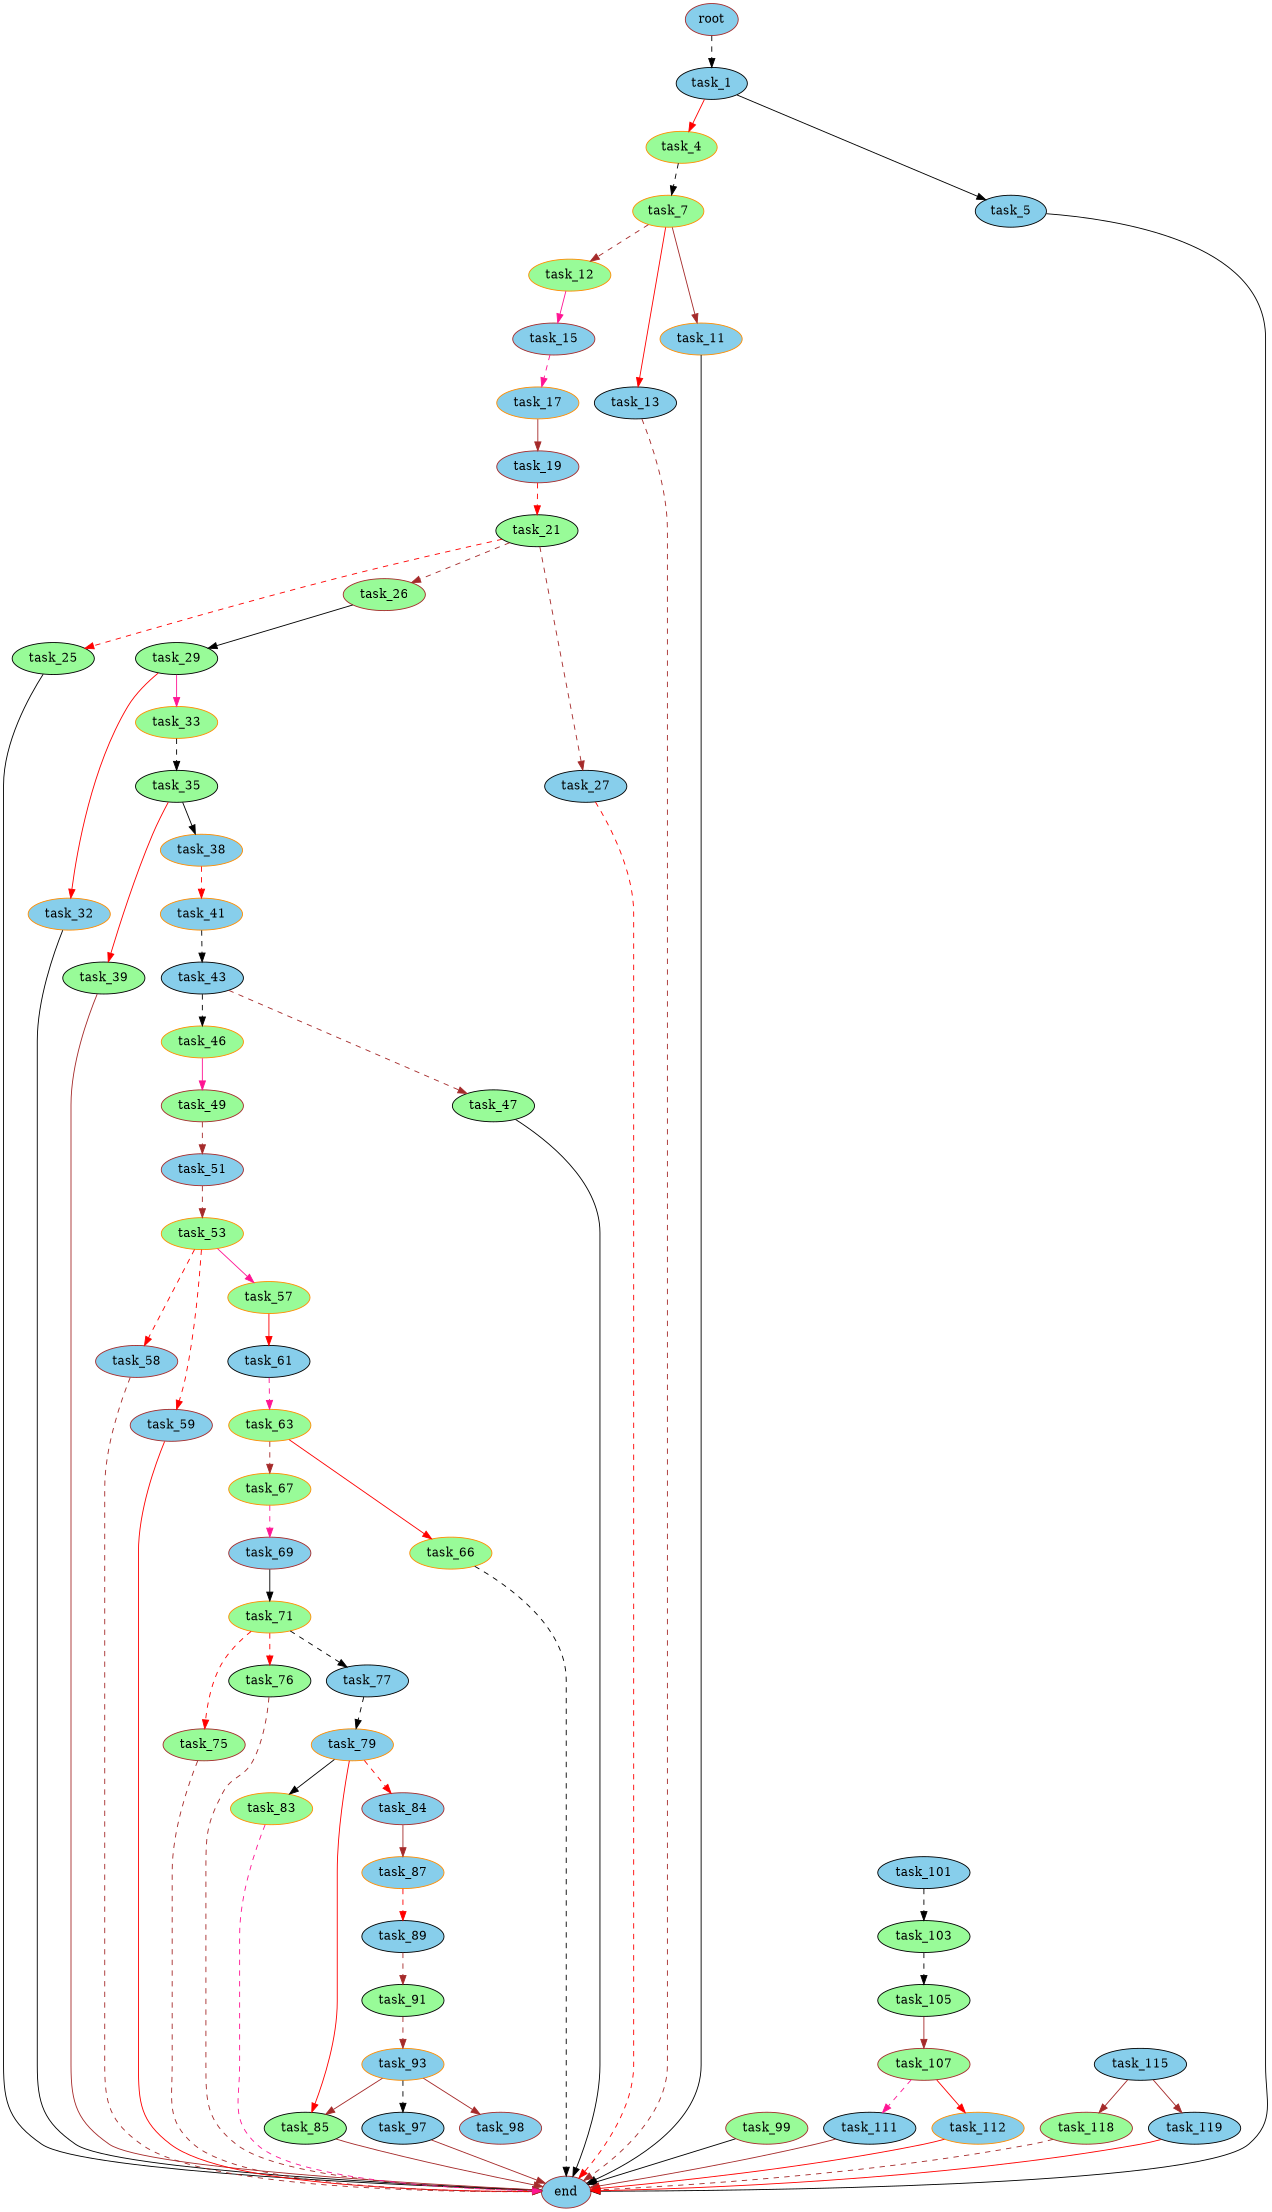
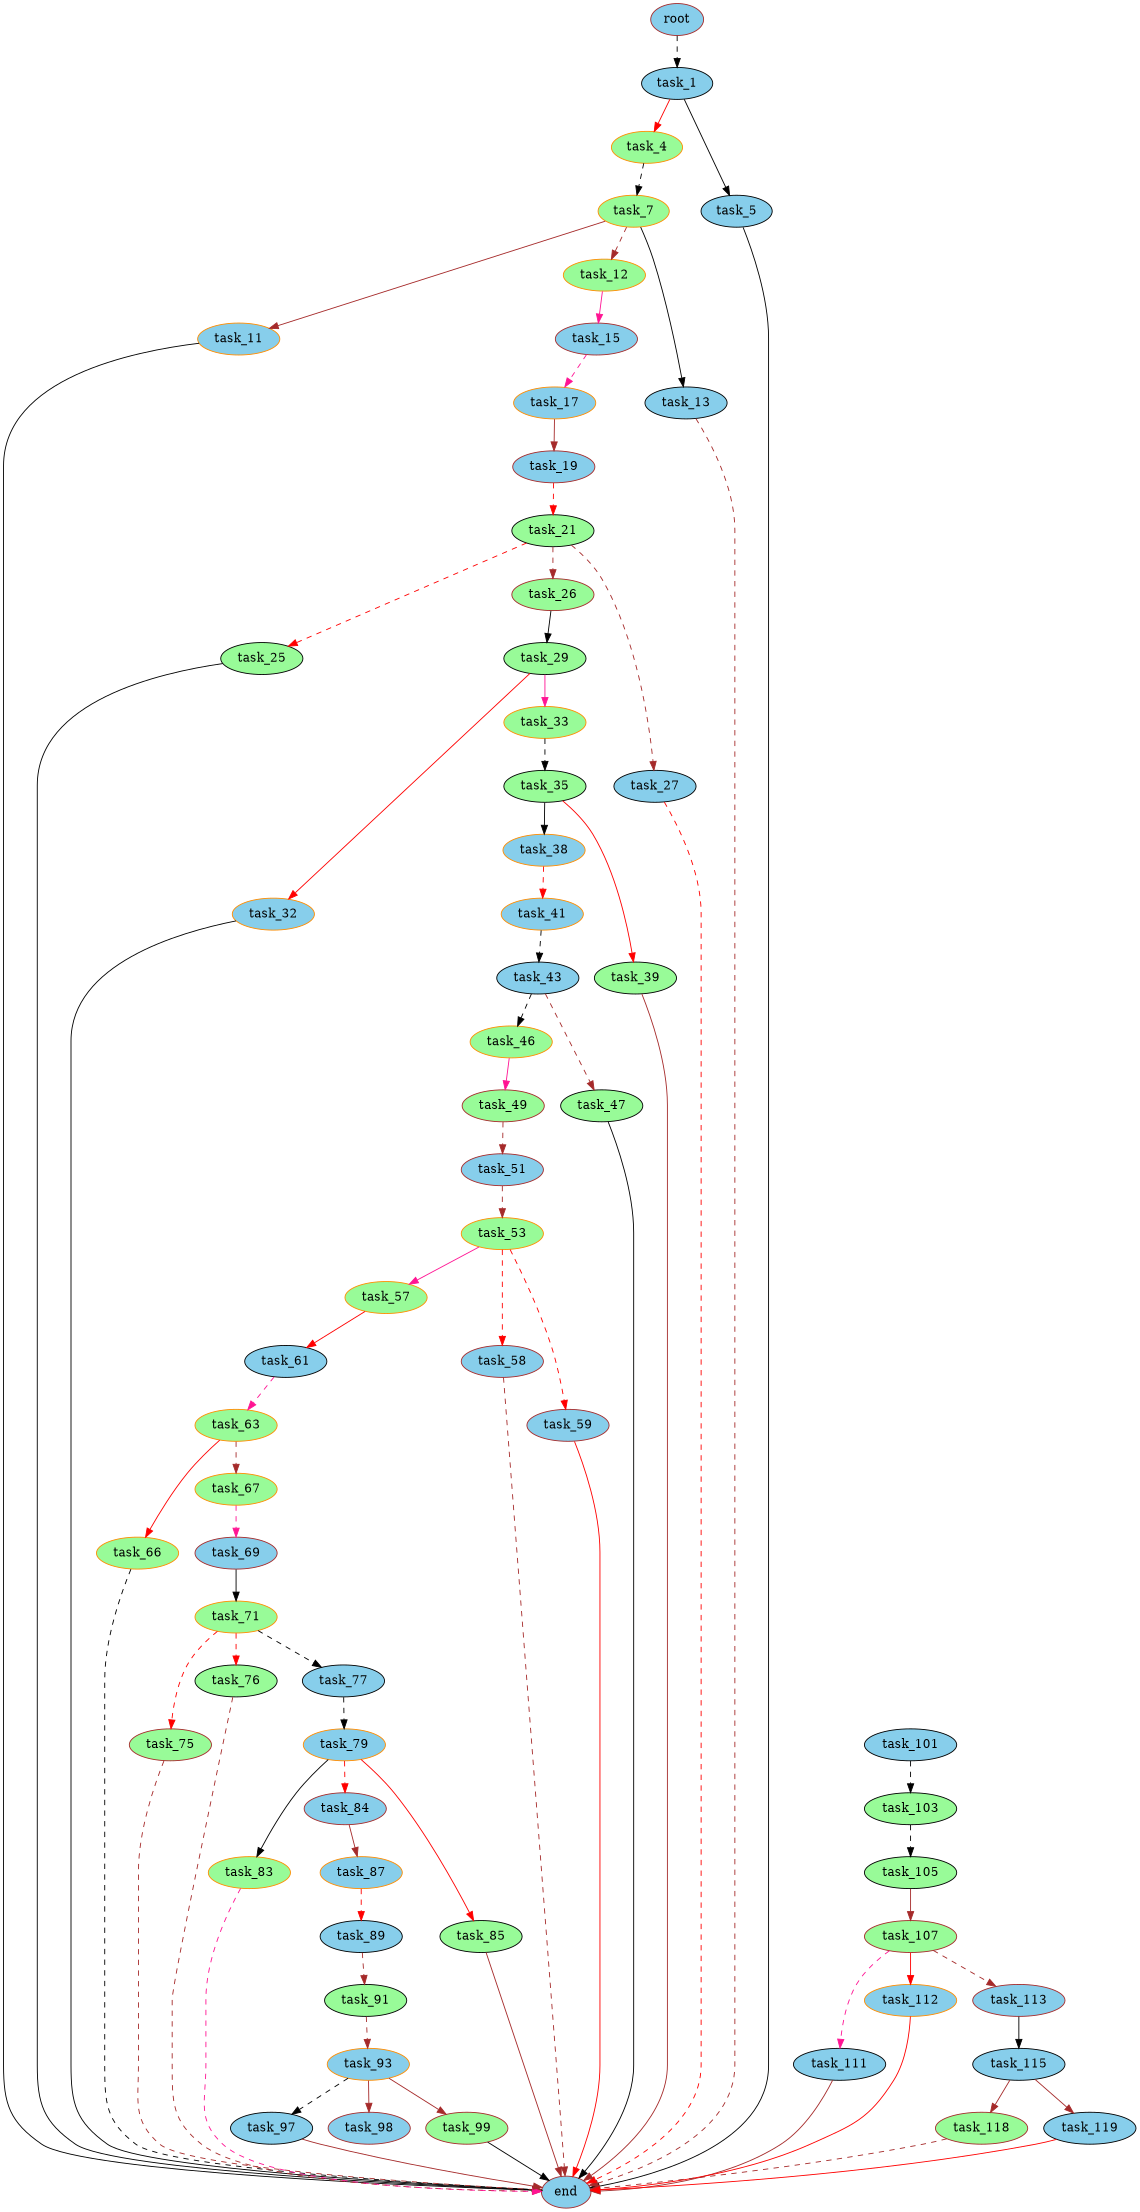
edge "task_7" -> "task_13": color red -> black
node "task_113": added
edge "task_93" -> "task_85": now "task_93" -> "task_99"
